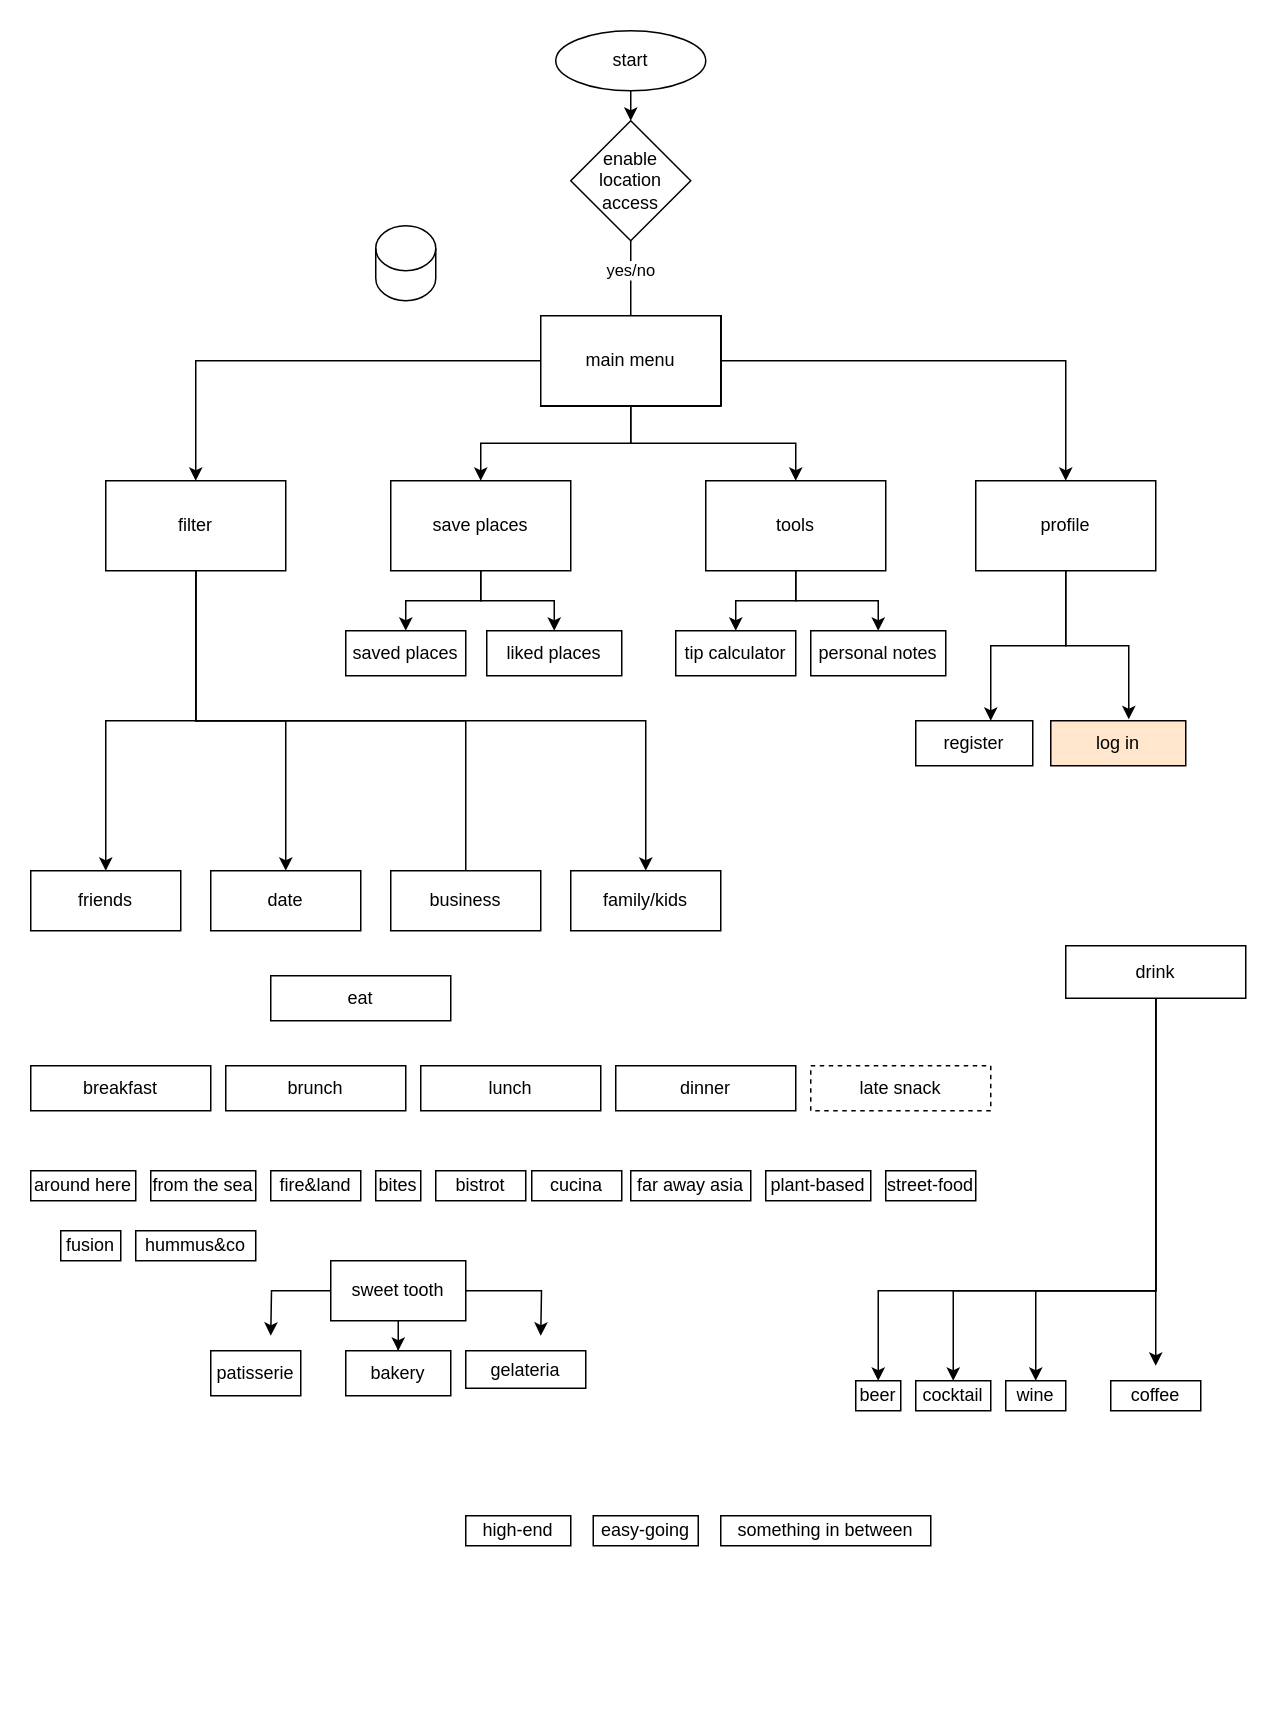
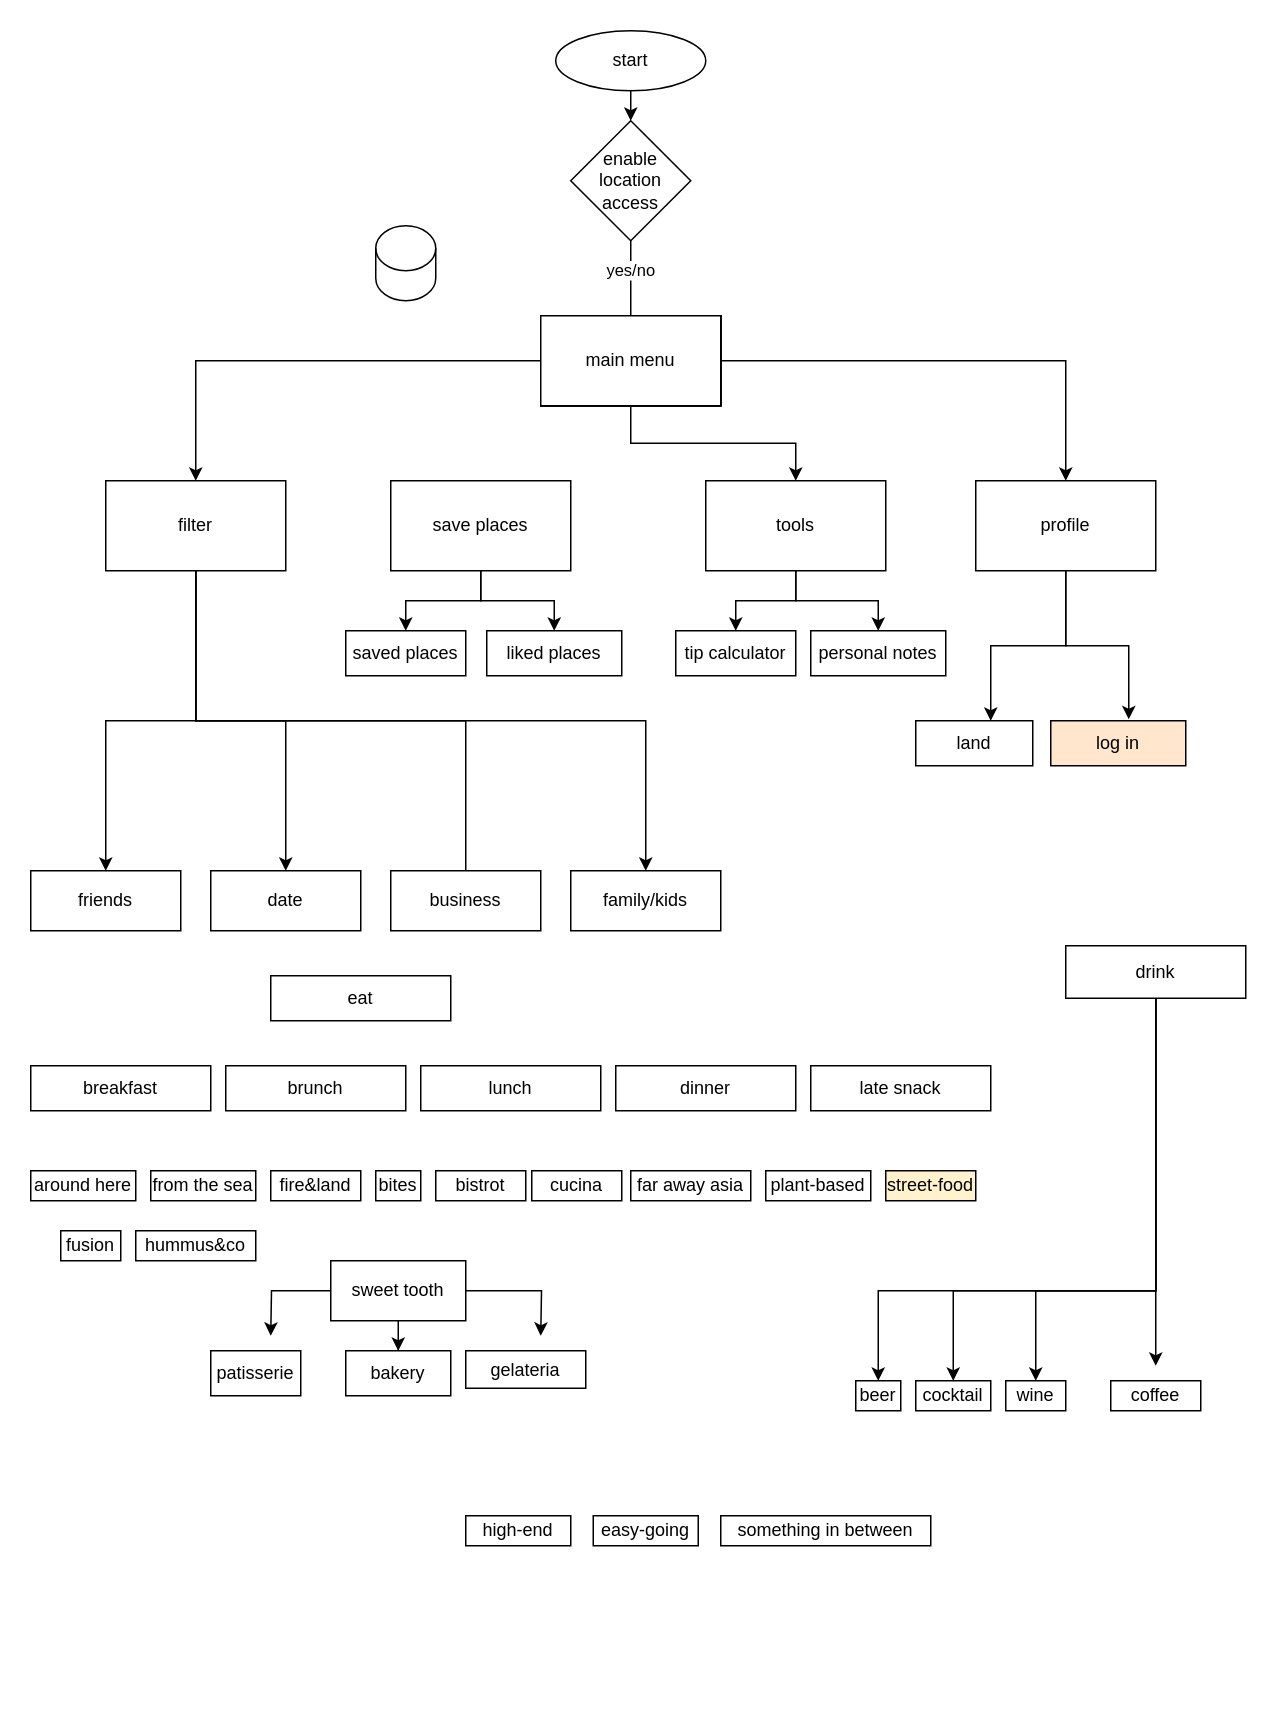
edge "main menu" -> "save places": removed
node "register": label "register" -> "land"
node "late snack": style dashed -> solid
node "street-food": fillcolor #ffffff -> #fff2cc
